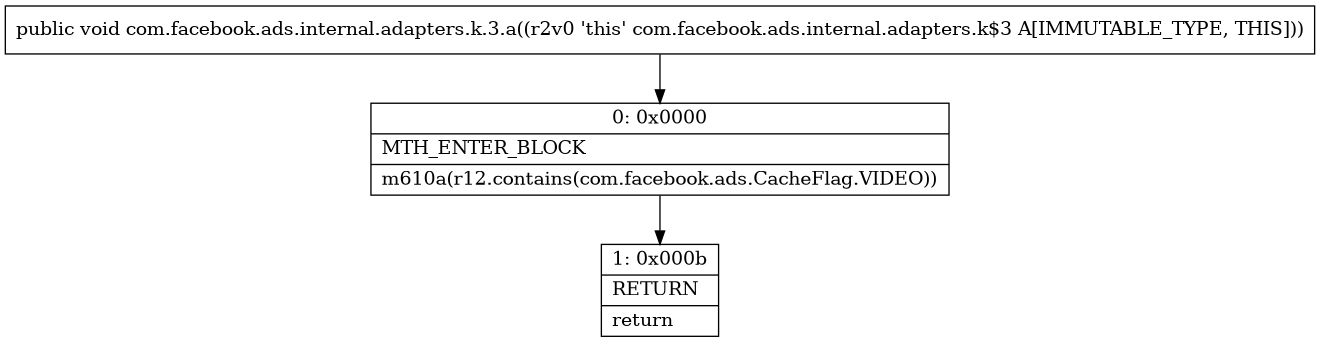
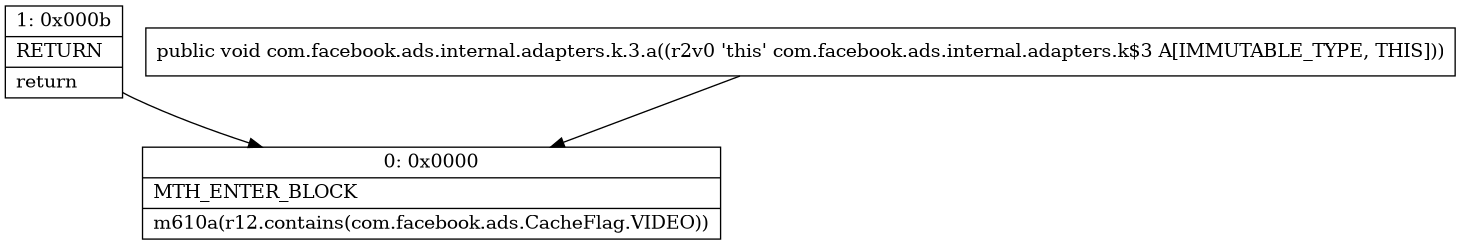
edge "0: 0x0000" -> "1: 0x000b": reversed
